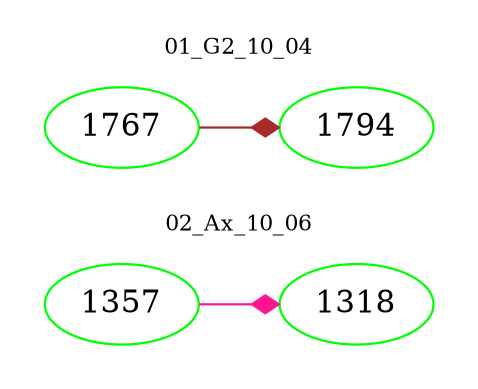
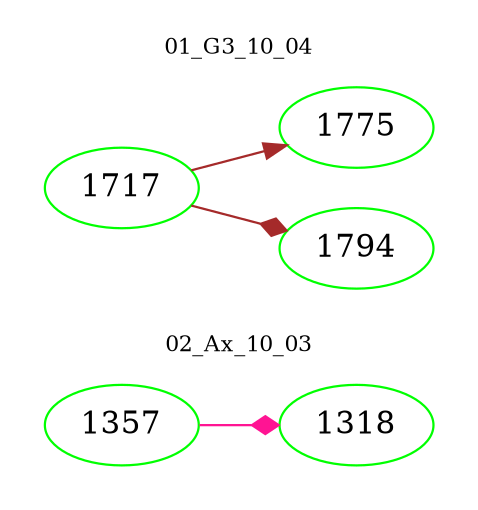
cluster "01_G2_10_04": label "01_G2_10_04" -> "01_G3_10_04"
node "1767": label "1767" -> "1717"
node "1775": added
cluster "02_Ax_10_06": label "02_Ax_10_06" -> "02_Ax_10_03"
